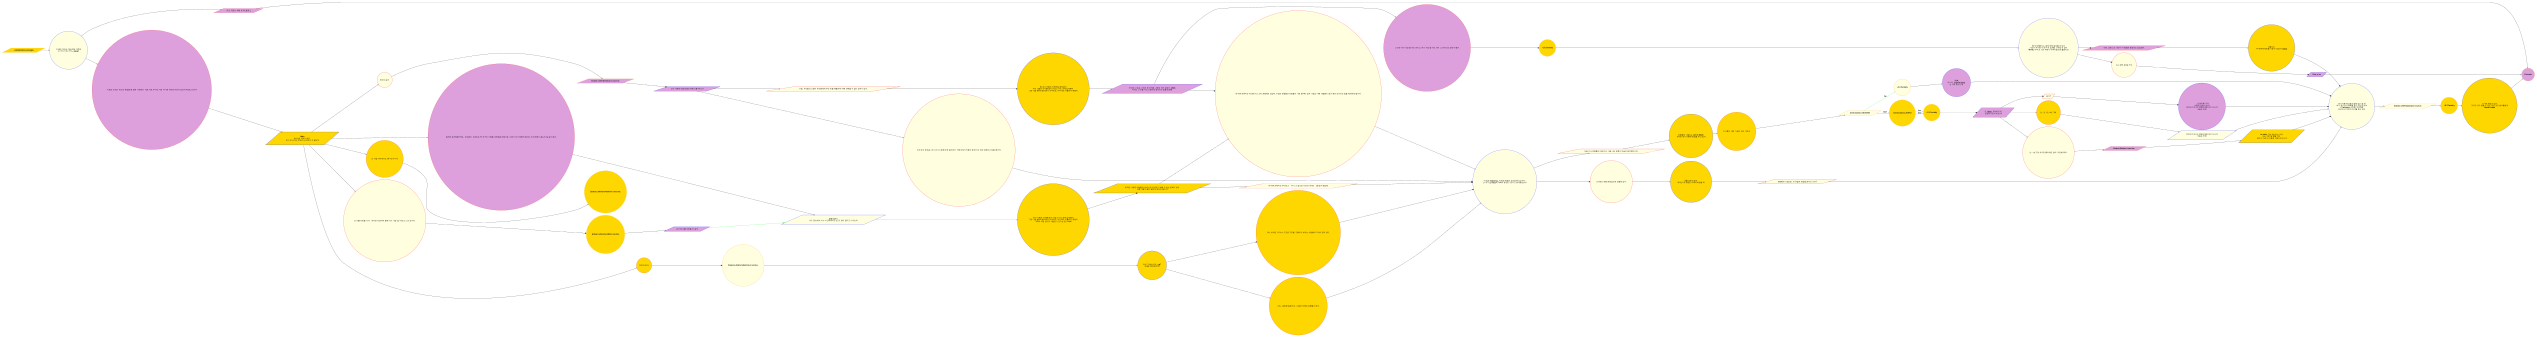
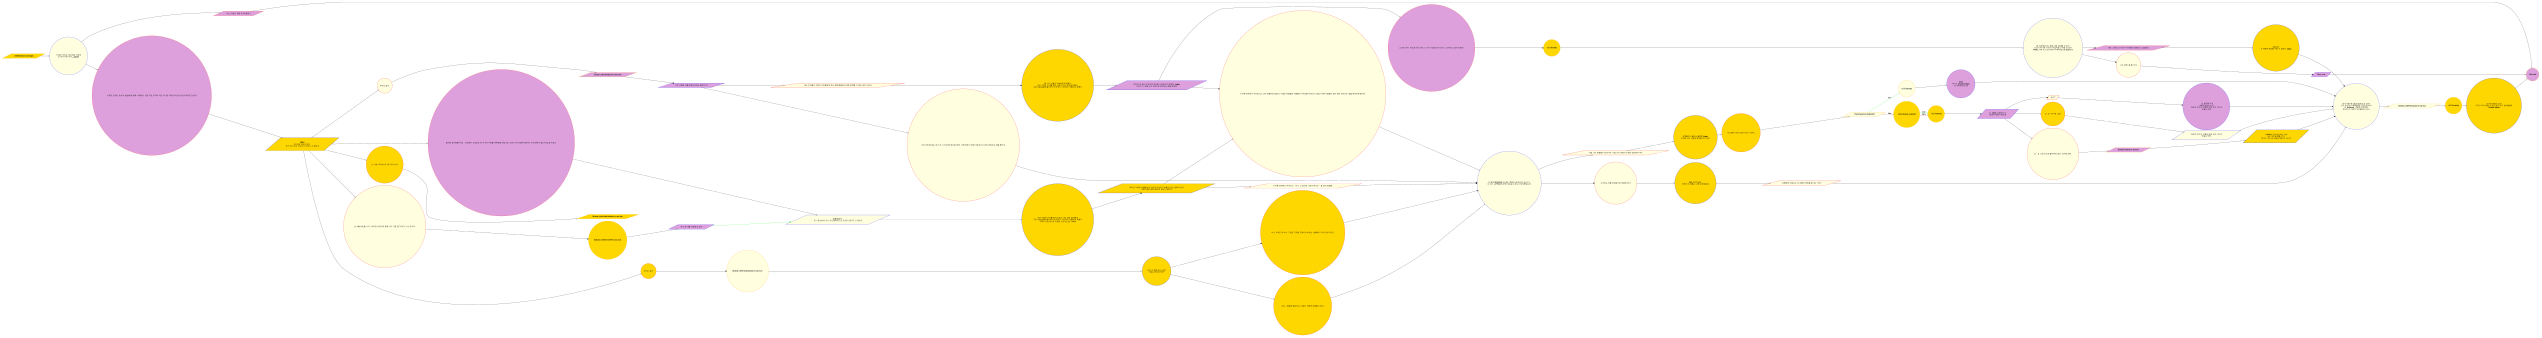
node "Boolean LettieHomeNowhere is now true.": shape circle -> parallelogram
